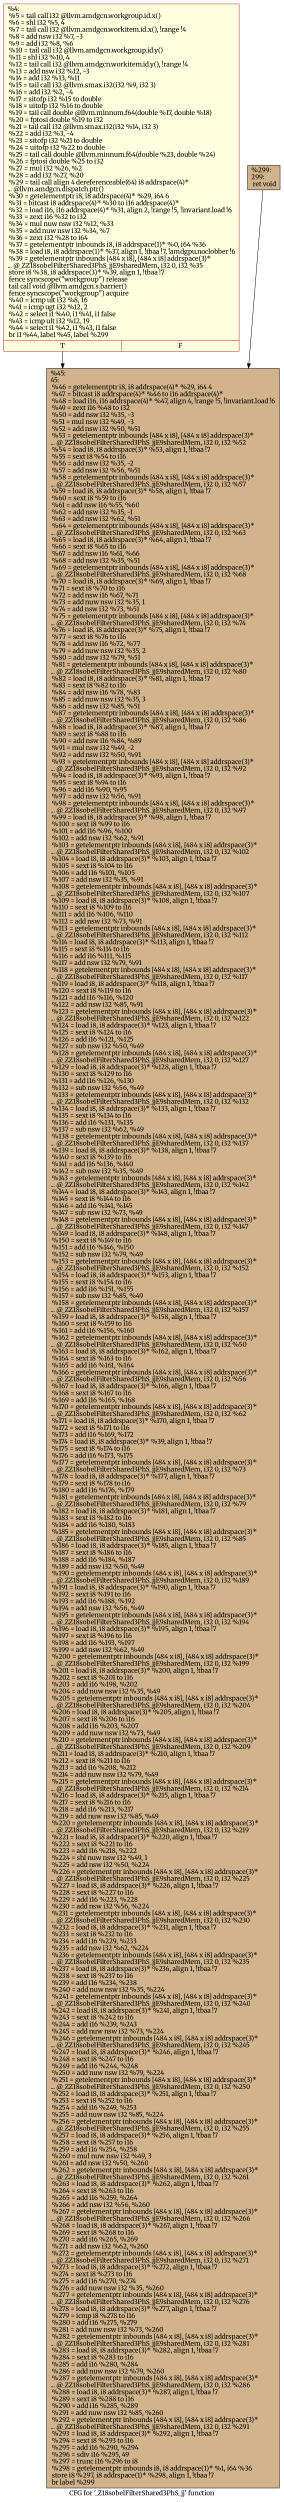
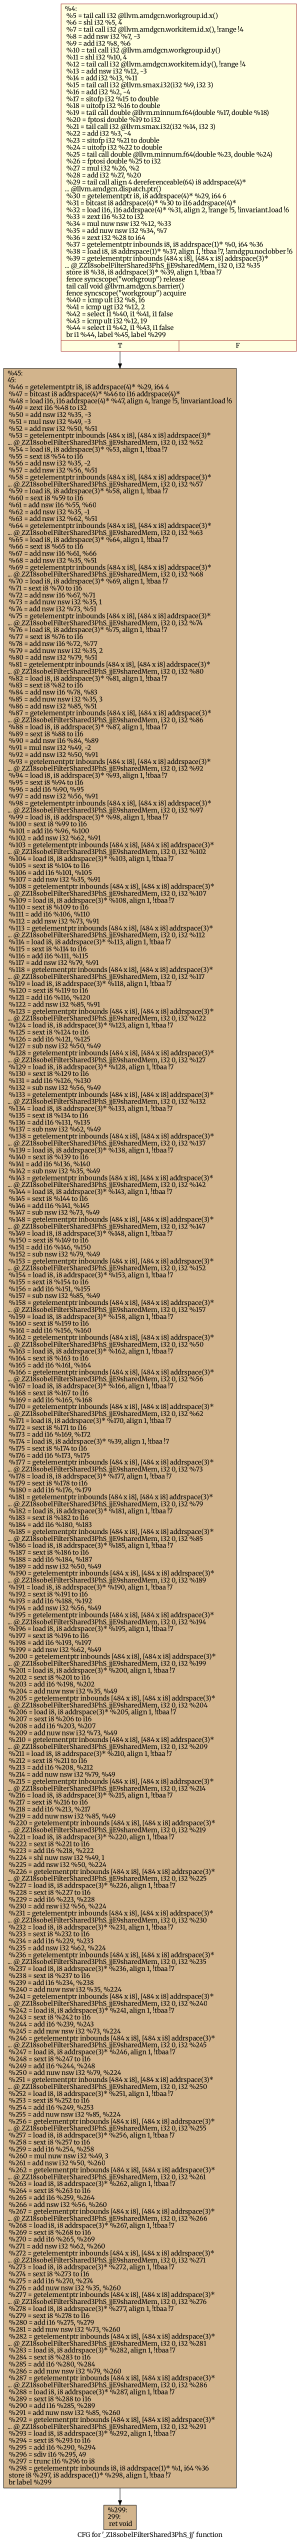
edge "%299:" -> "%45:": reversed
node "%45:": text "%279 = icmp i8 %278 to i16" -> "%279 = sext i8 %278 to i16"
